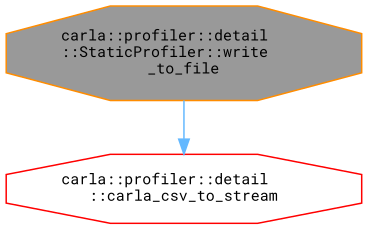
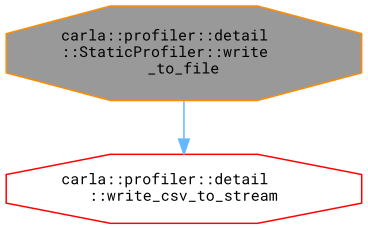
node "carla::profiler::detail ::carla_csv_to_stream": label "carla::profiler::detail ::carla_csv_to_stream" -> "carla::profiler::detail ::write_csv_to_stream"
